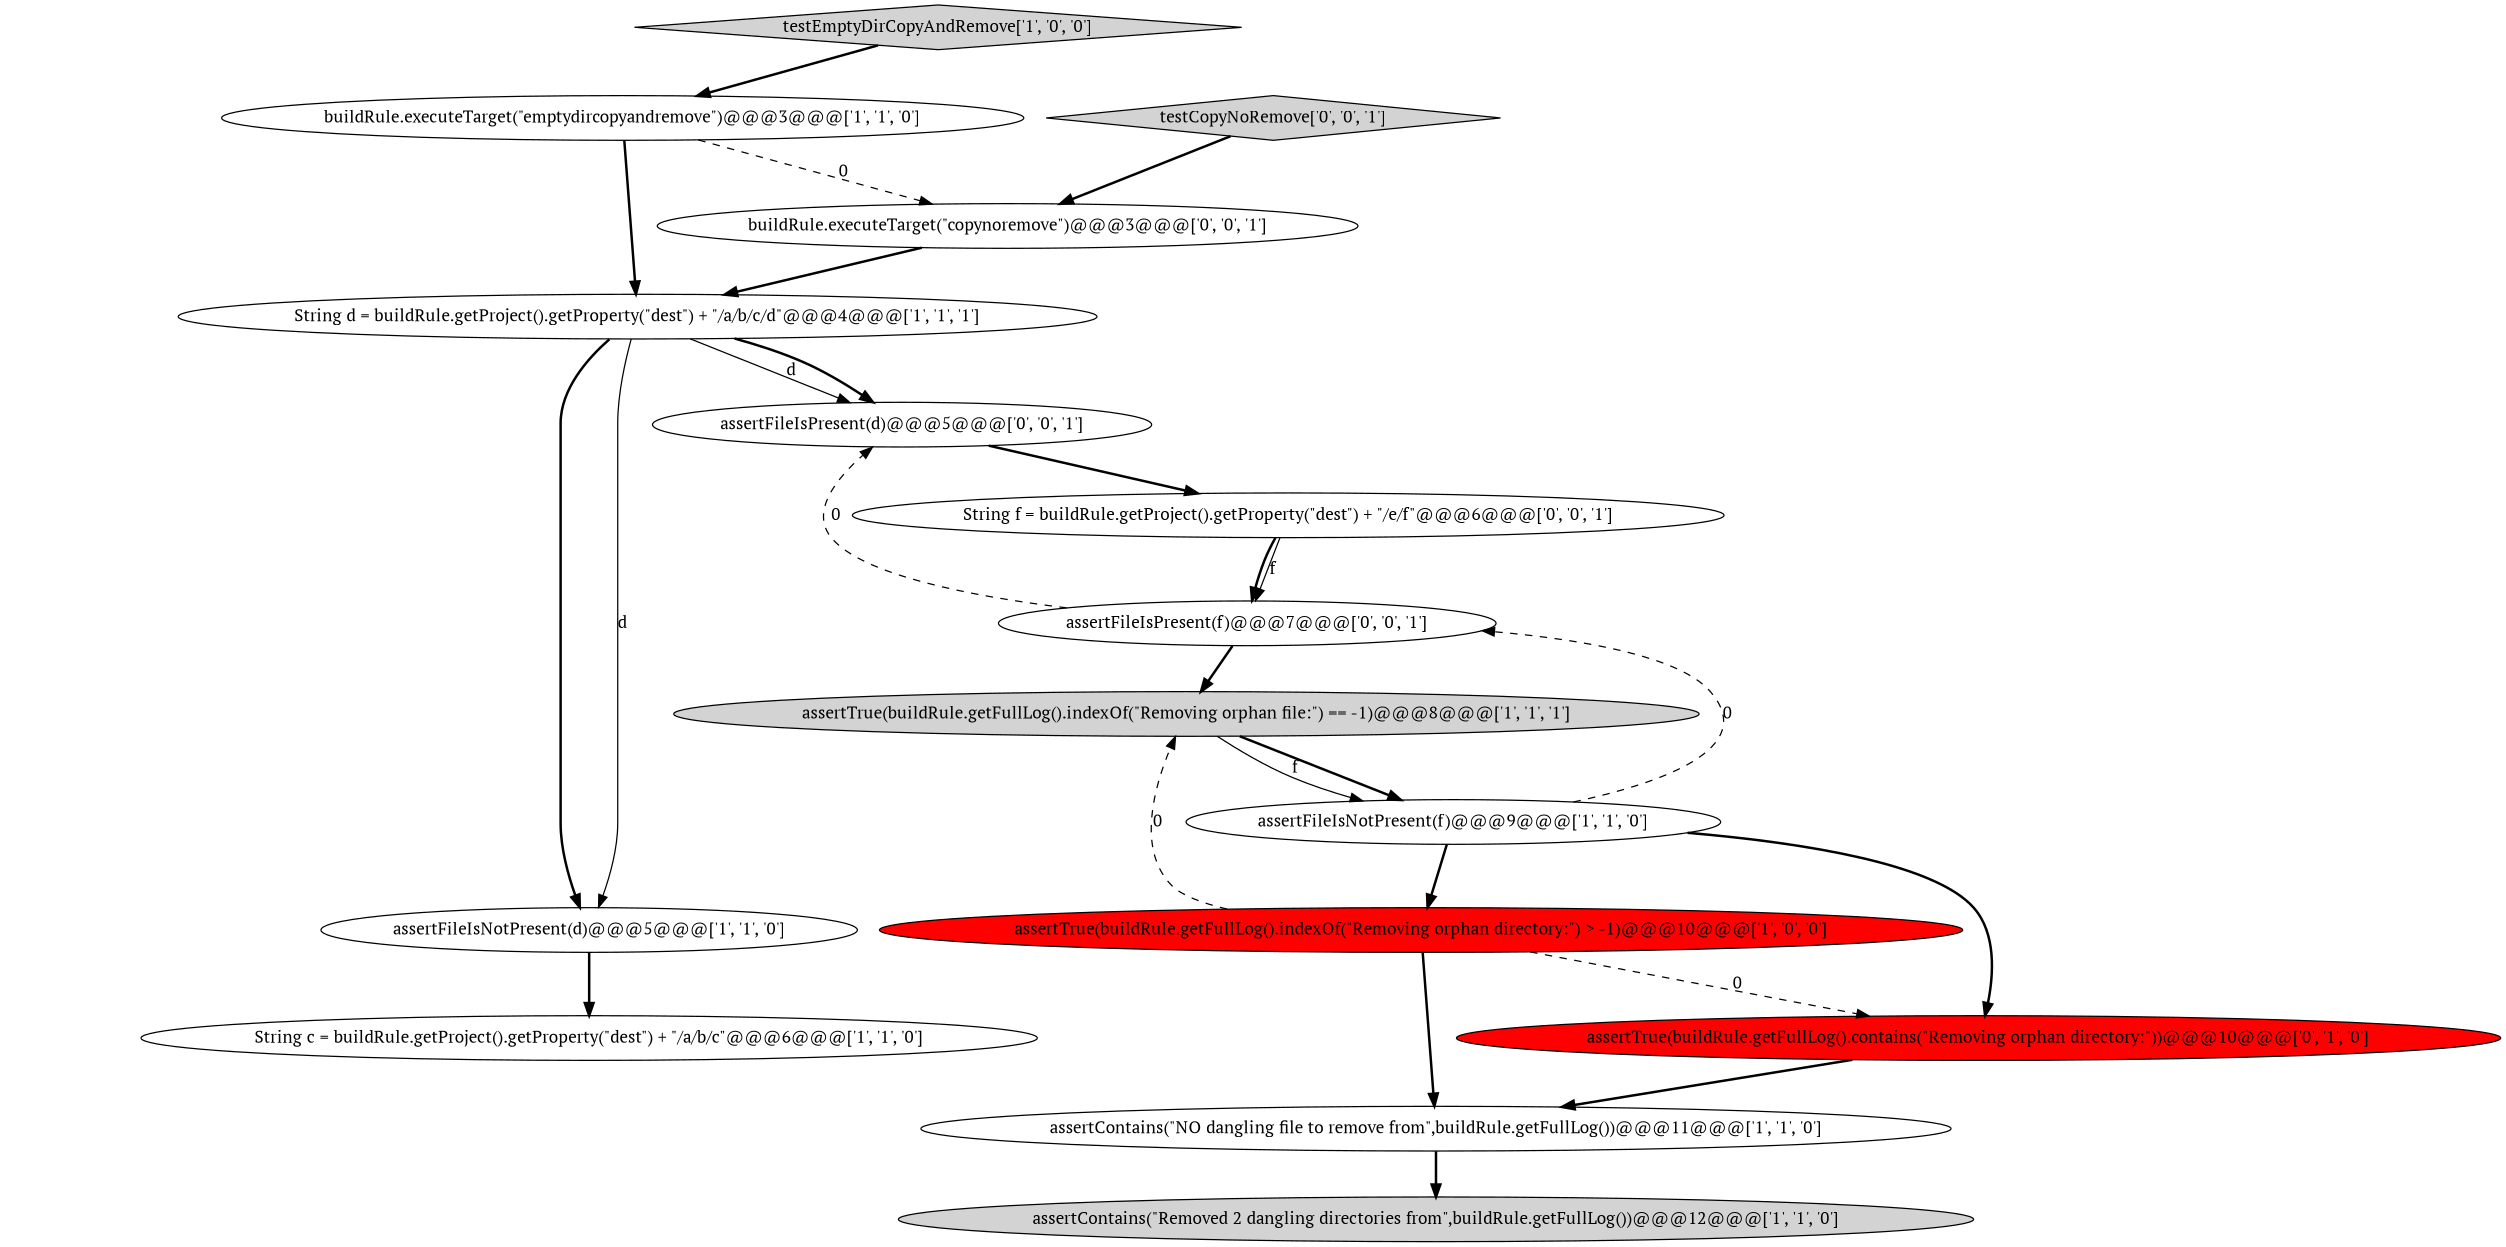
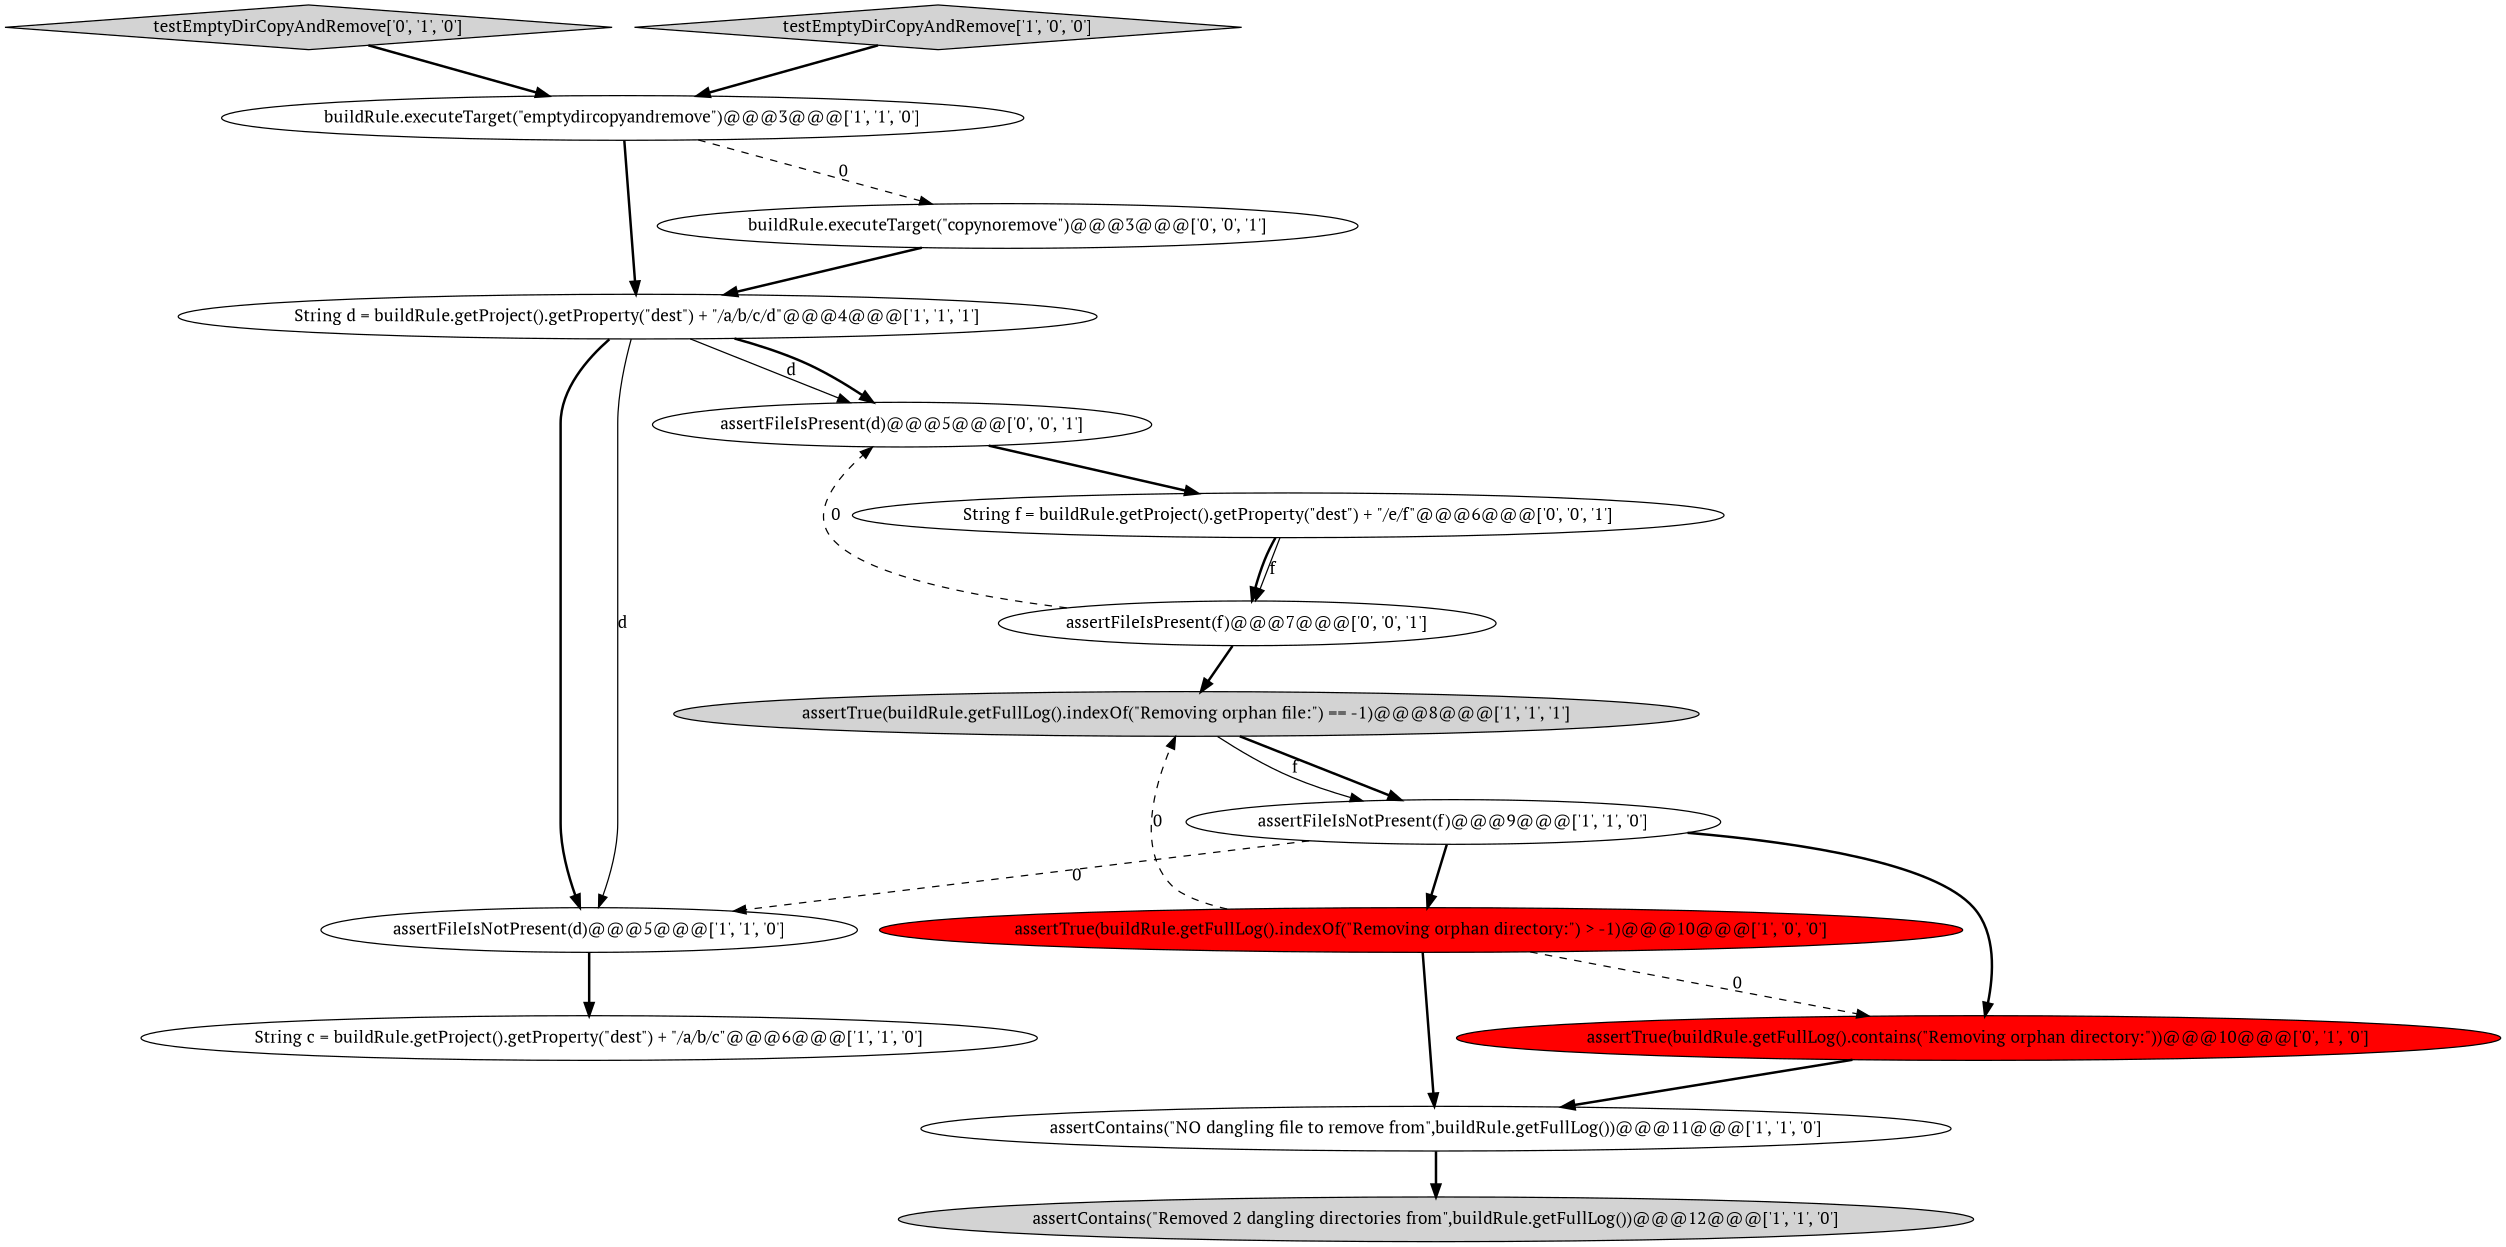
node "testEmptyDirCopyAndRemove['0', '1', '0']": added
node "testCopyNoRemove['0', '0', '1']": removed
edge "assertFileIsNotPresent(f)@@@9@@@['1', '1', '0']" -> "assertFileIsPresent(f)@@@7@@@['0', '0', '1']": now "assertFileIsNotPresent(f)@@@9@@@['1', '1', '0']" -> "assertFileIsNotPresent(d)@@@5@@@['1', '1', '0']"
